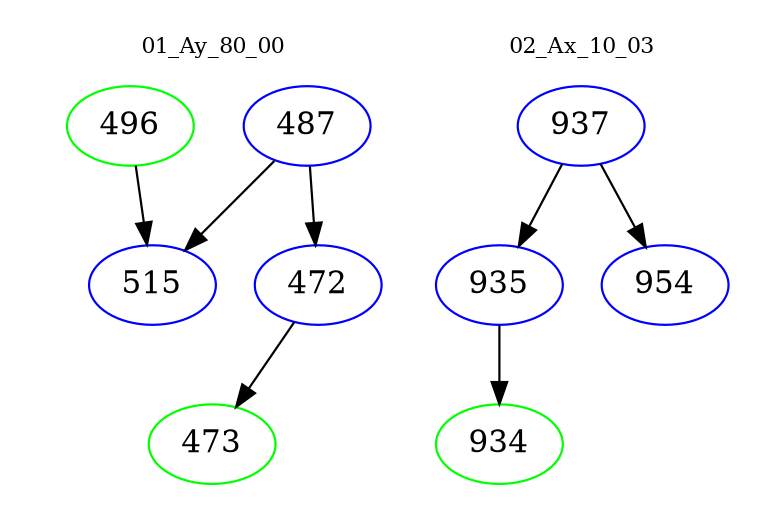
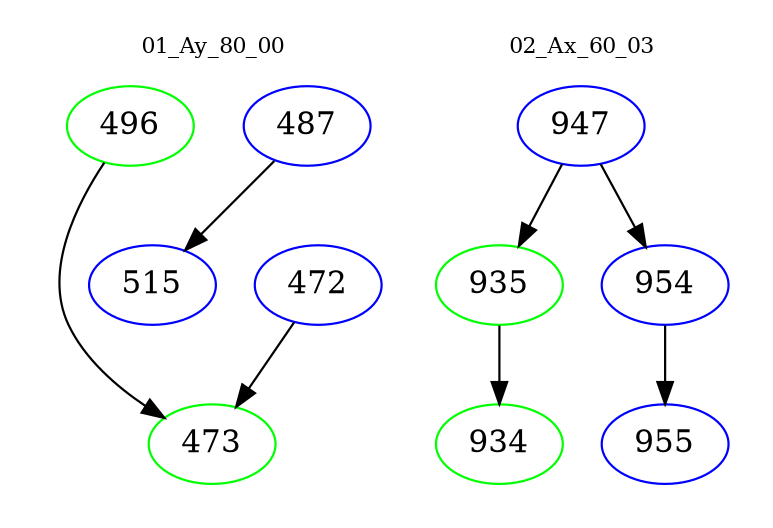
cluster "02_Ax_10_03": label "02_Ax_10_03" -> "02_Ax_60_03"
node "937": label "937" -> "947"
edge "496" -> "515": now "496" -> "473"
edge "487" -> "472": removed
node "935": color blue -> green
node "955": added
